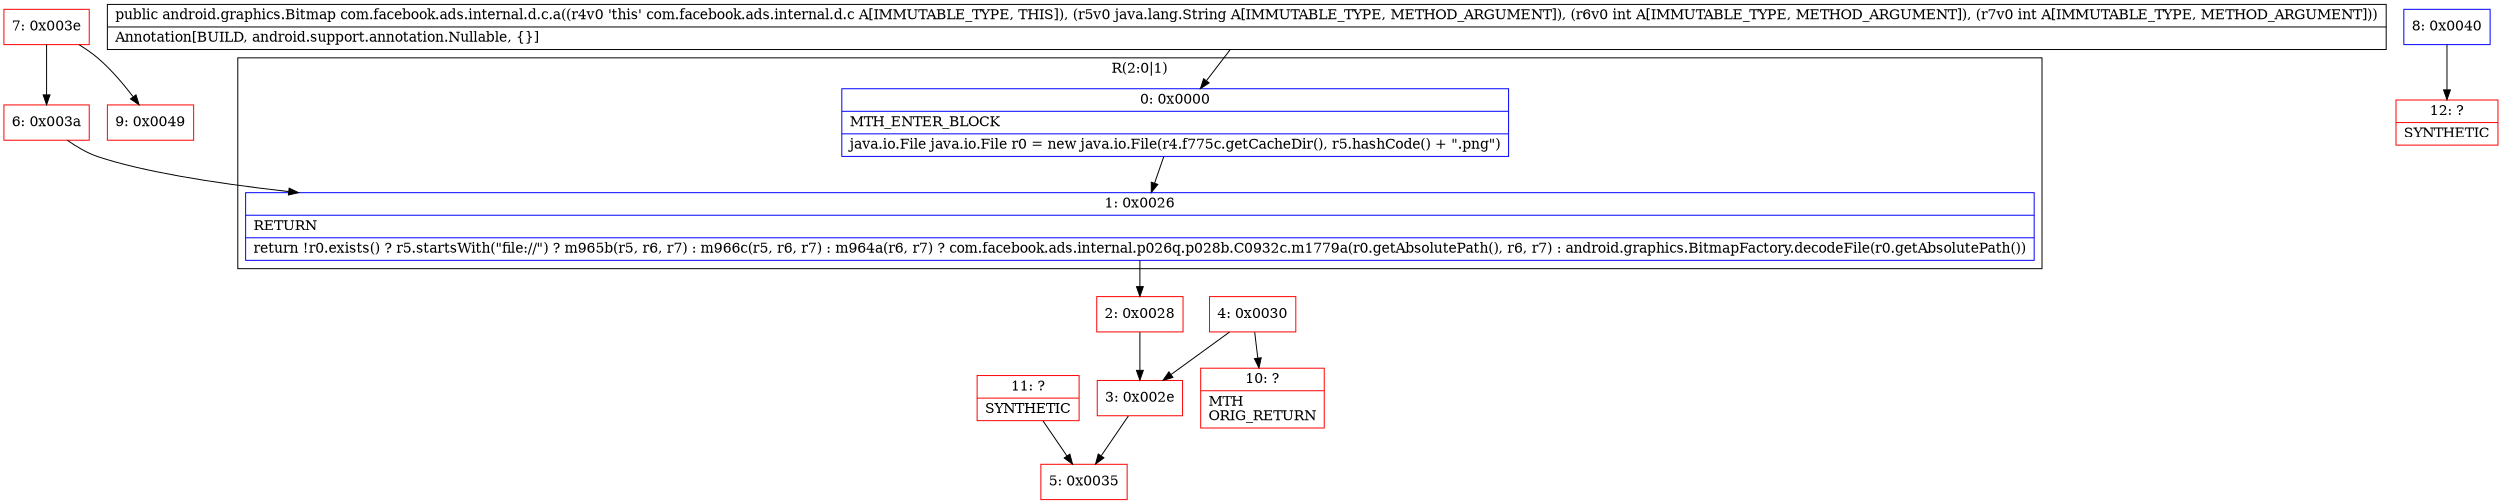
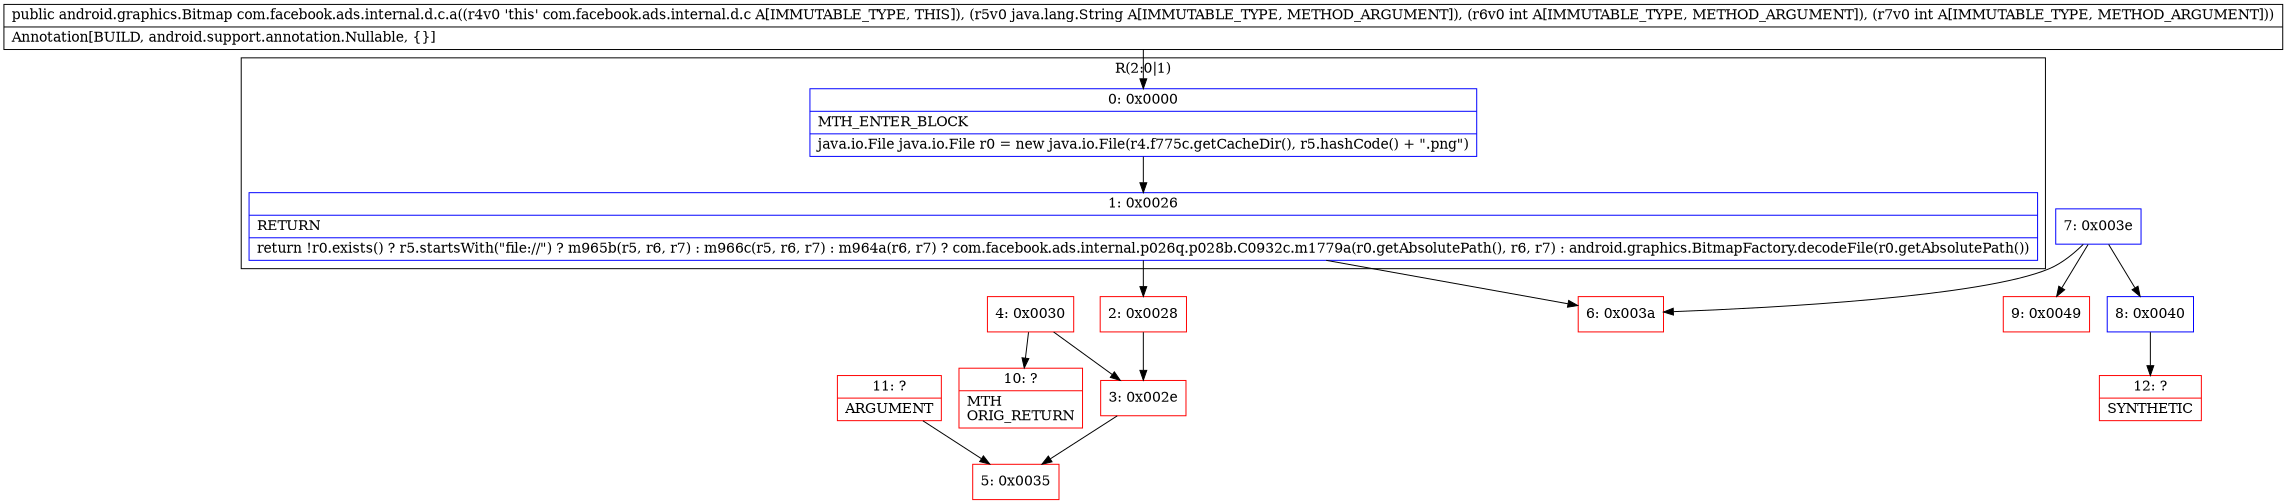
node "7: 0x003e": color red -> blue
edge "6: 0x003a" -> "1: 0x0026": reversed
edge "7: 0x003e" -> "8: 0x0040": added
node "11: ?": text "SYNTHETIC" -> "ARGUMENT"
